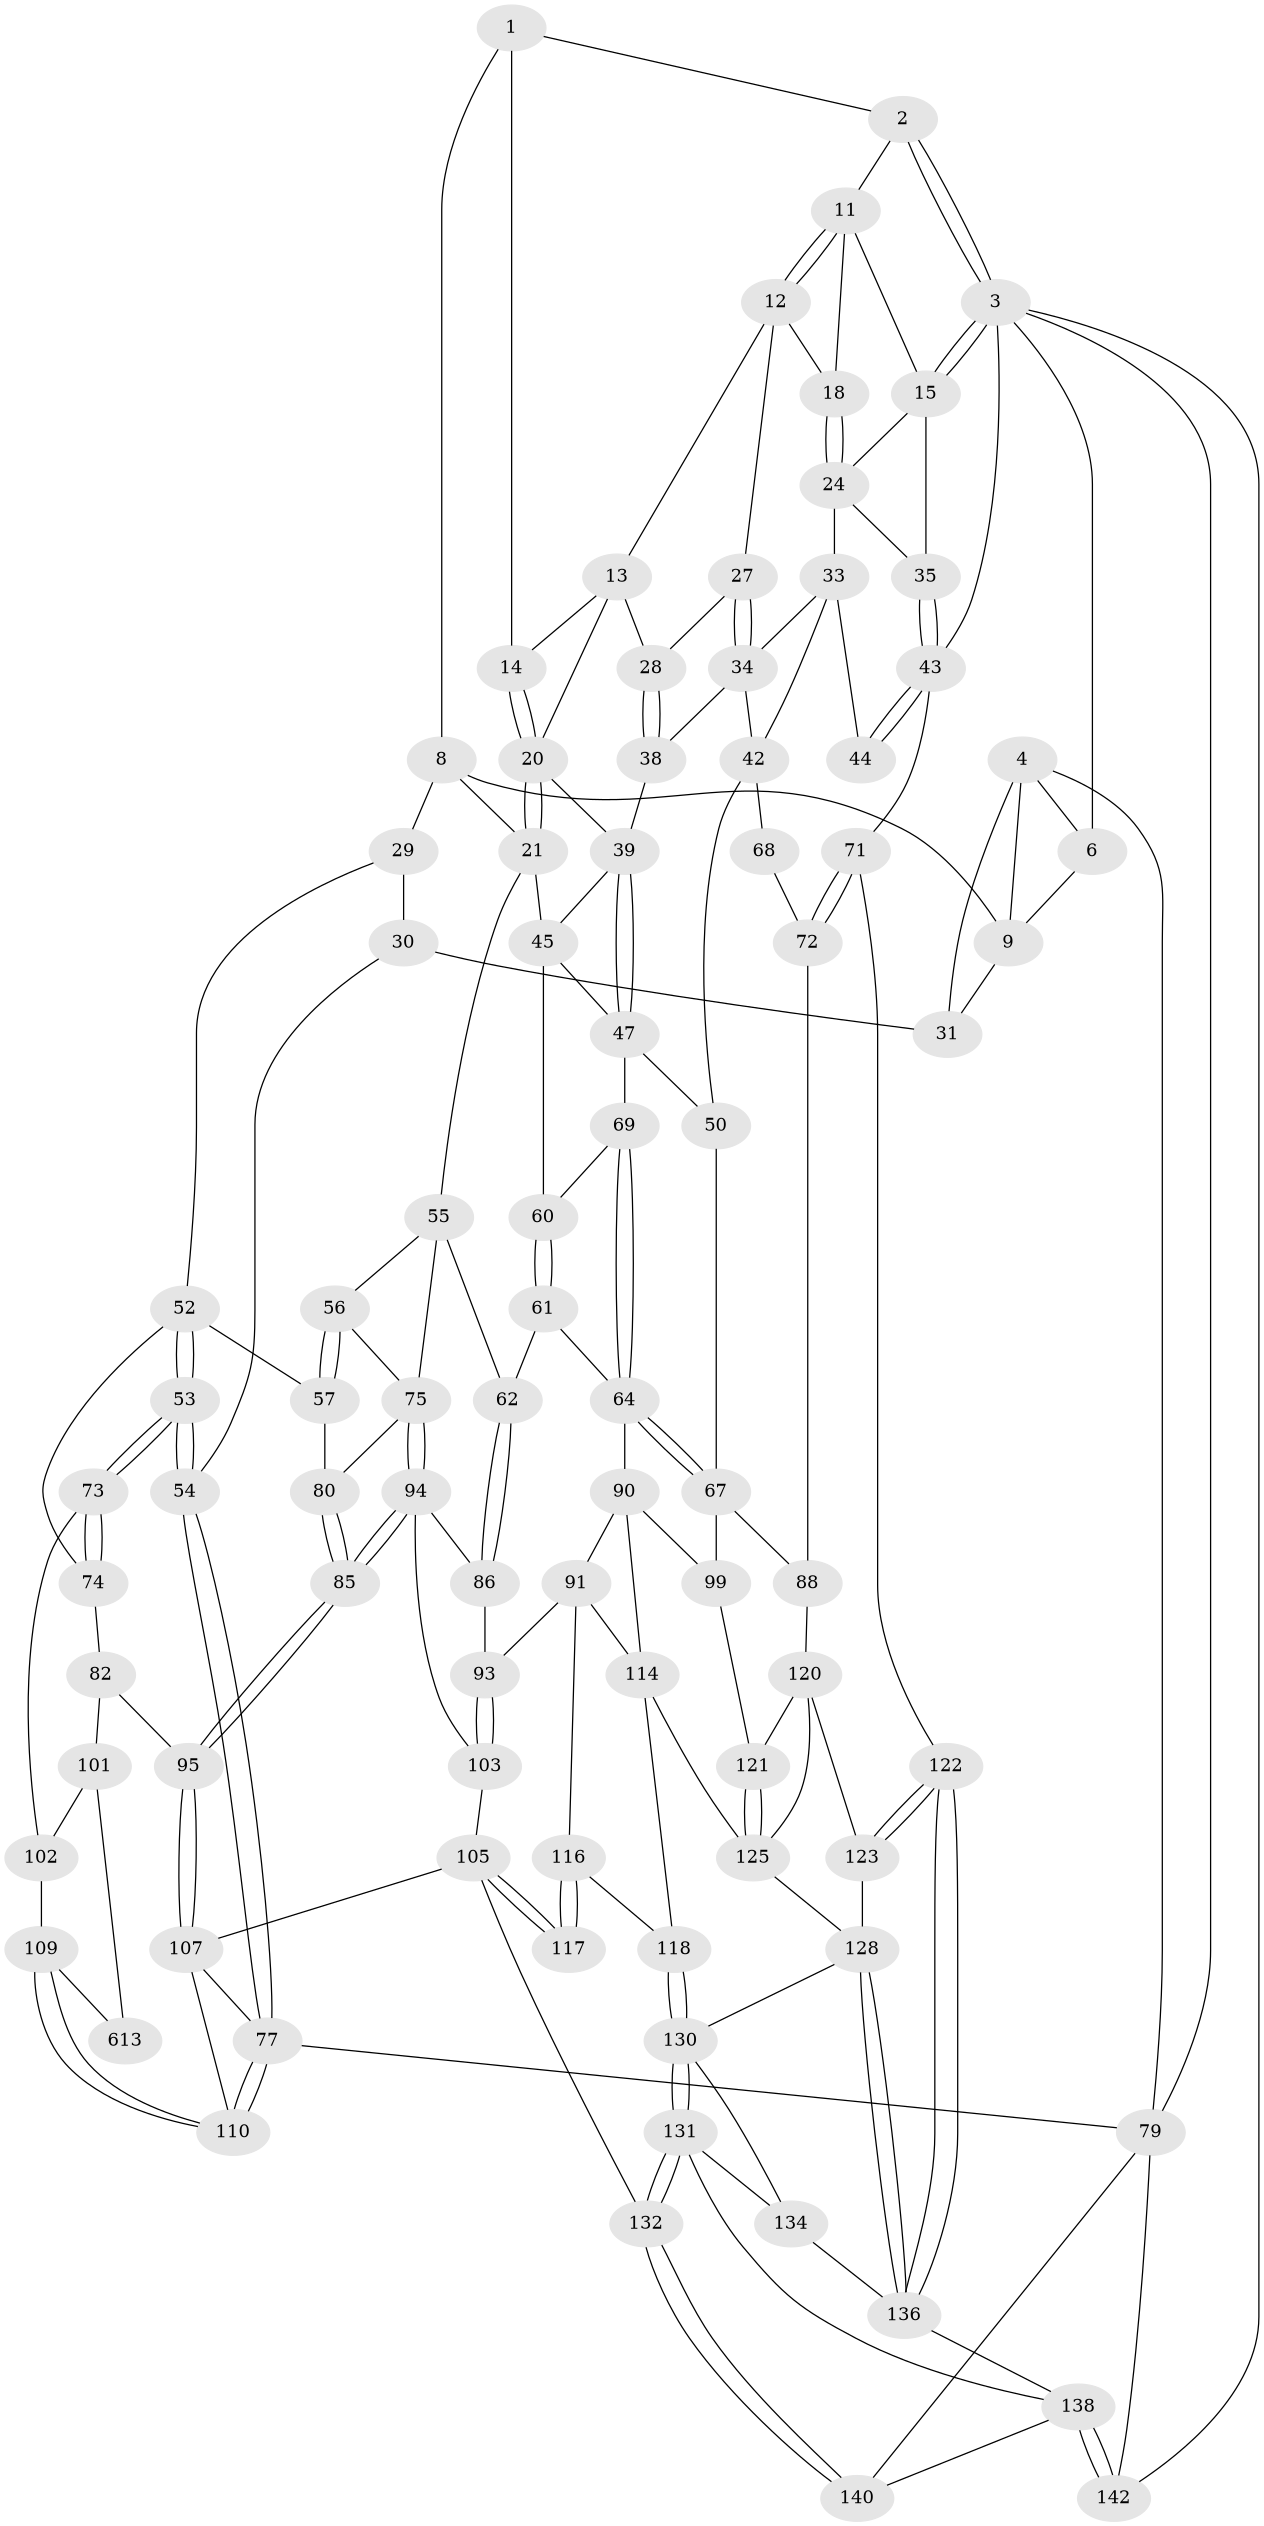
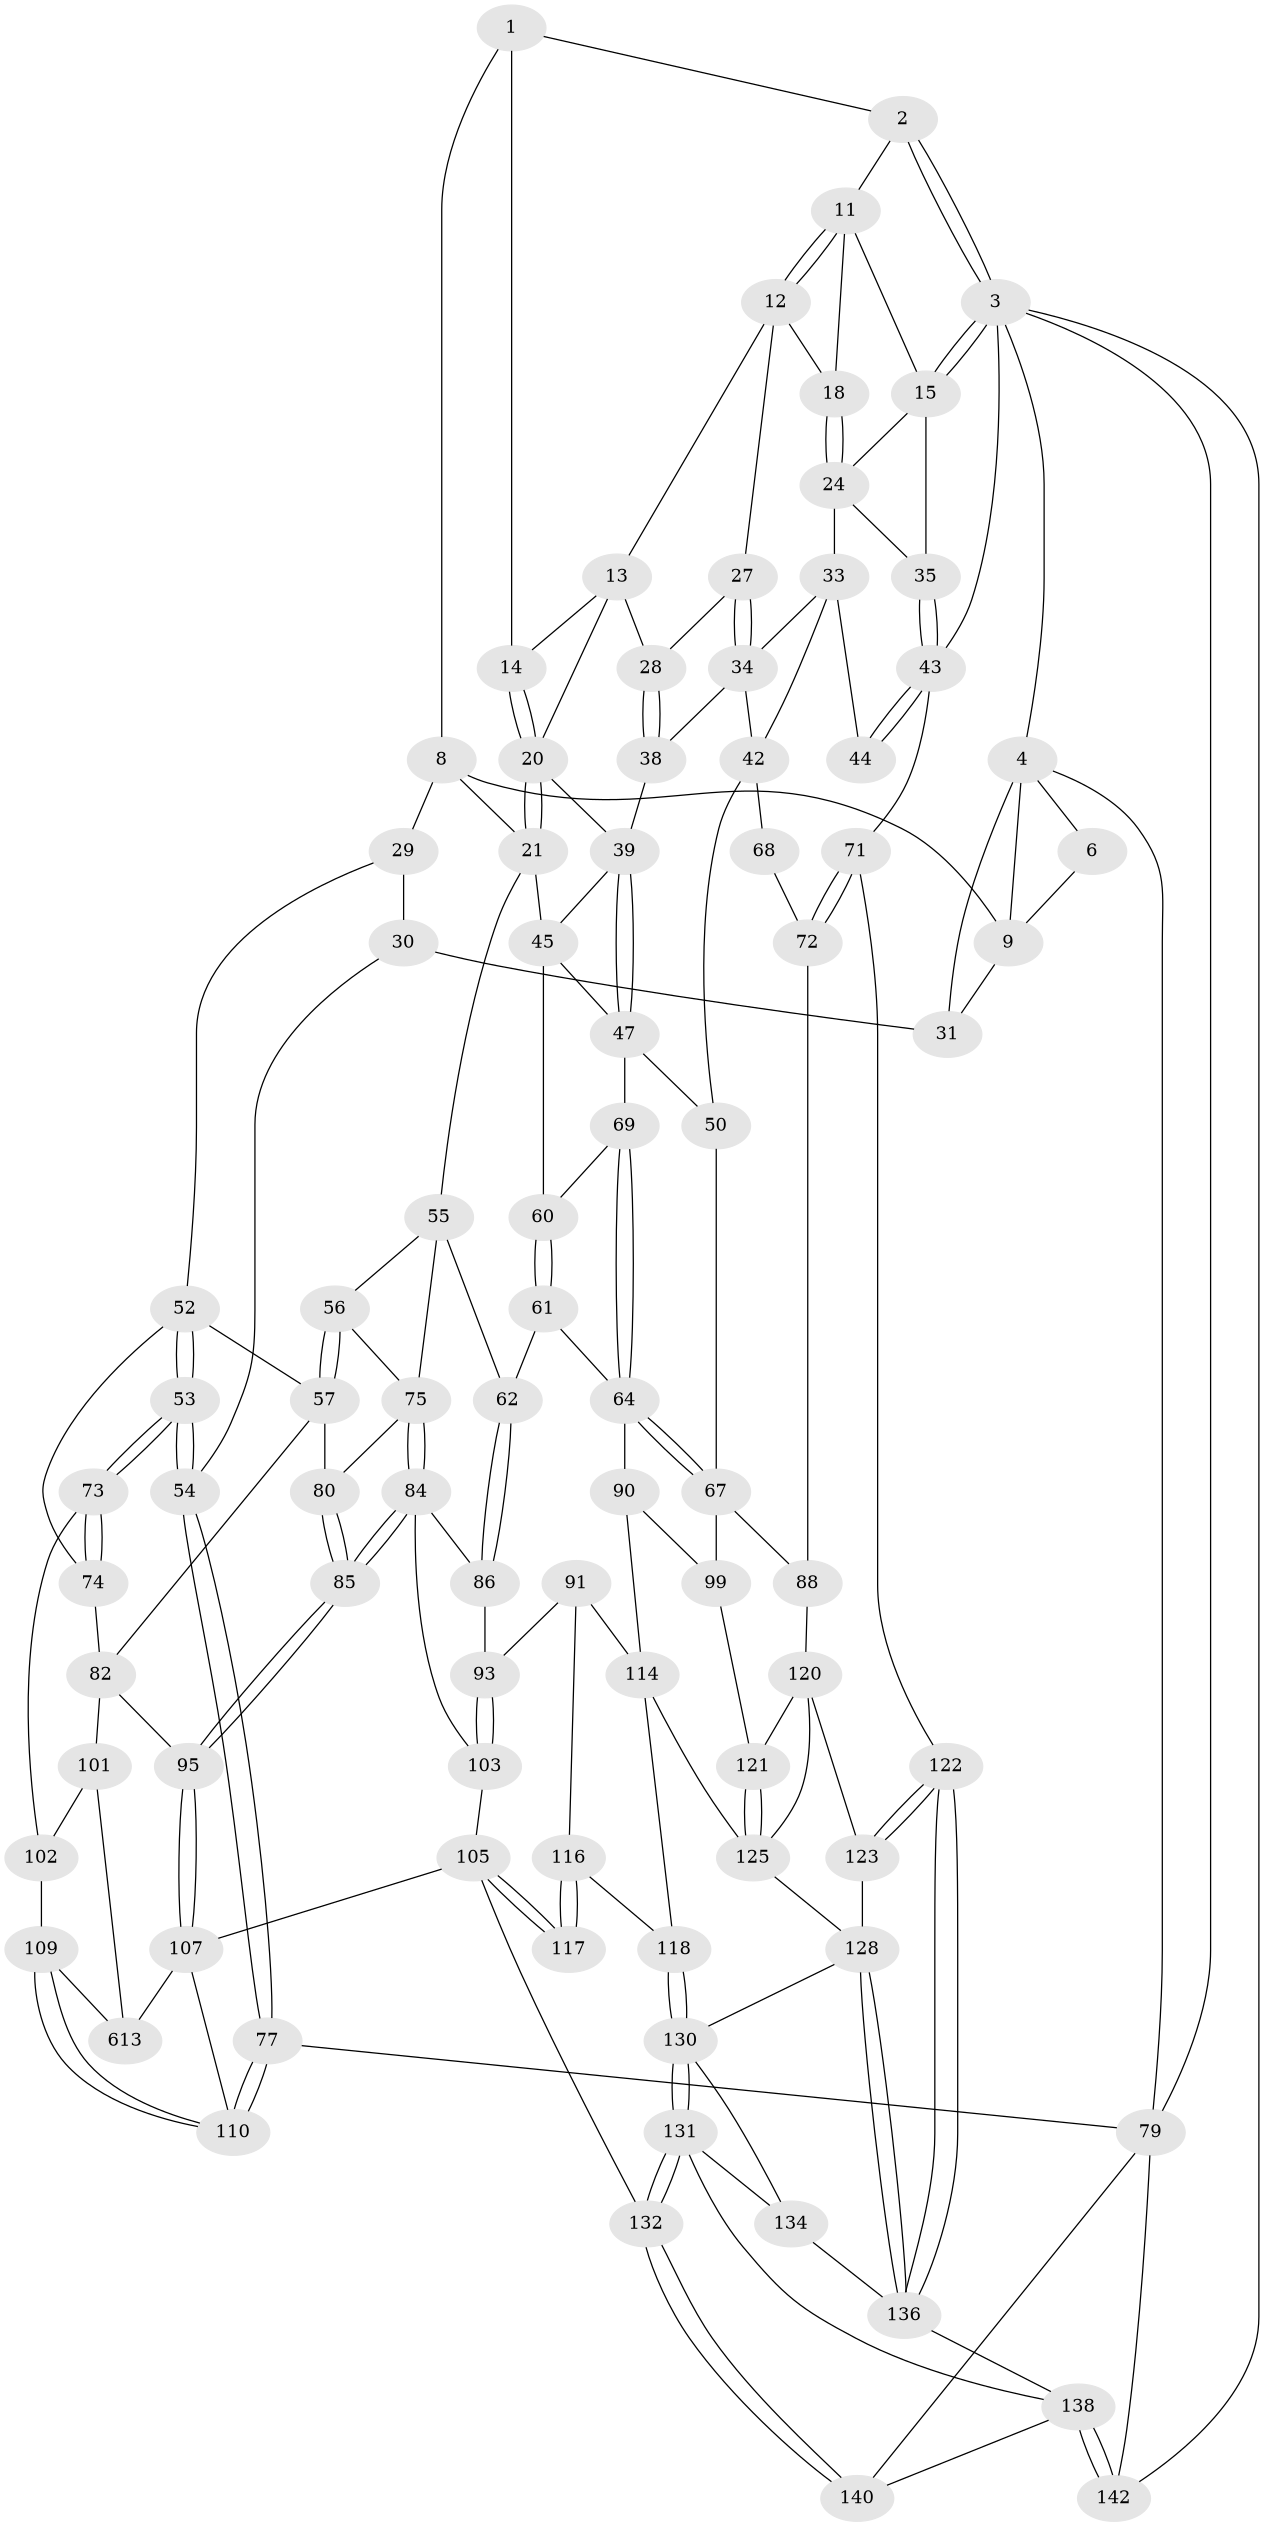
edge "3" -- "6": now "3" -- "4"
node "94": label "94" -> "84"
edge "57" -- "82": added
edge "90" -- "91": removed
edge "107" -- "77": now "107" -- "613"
